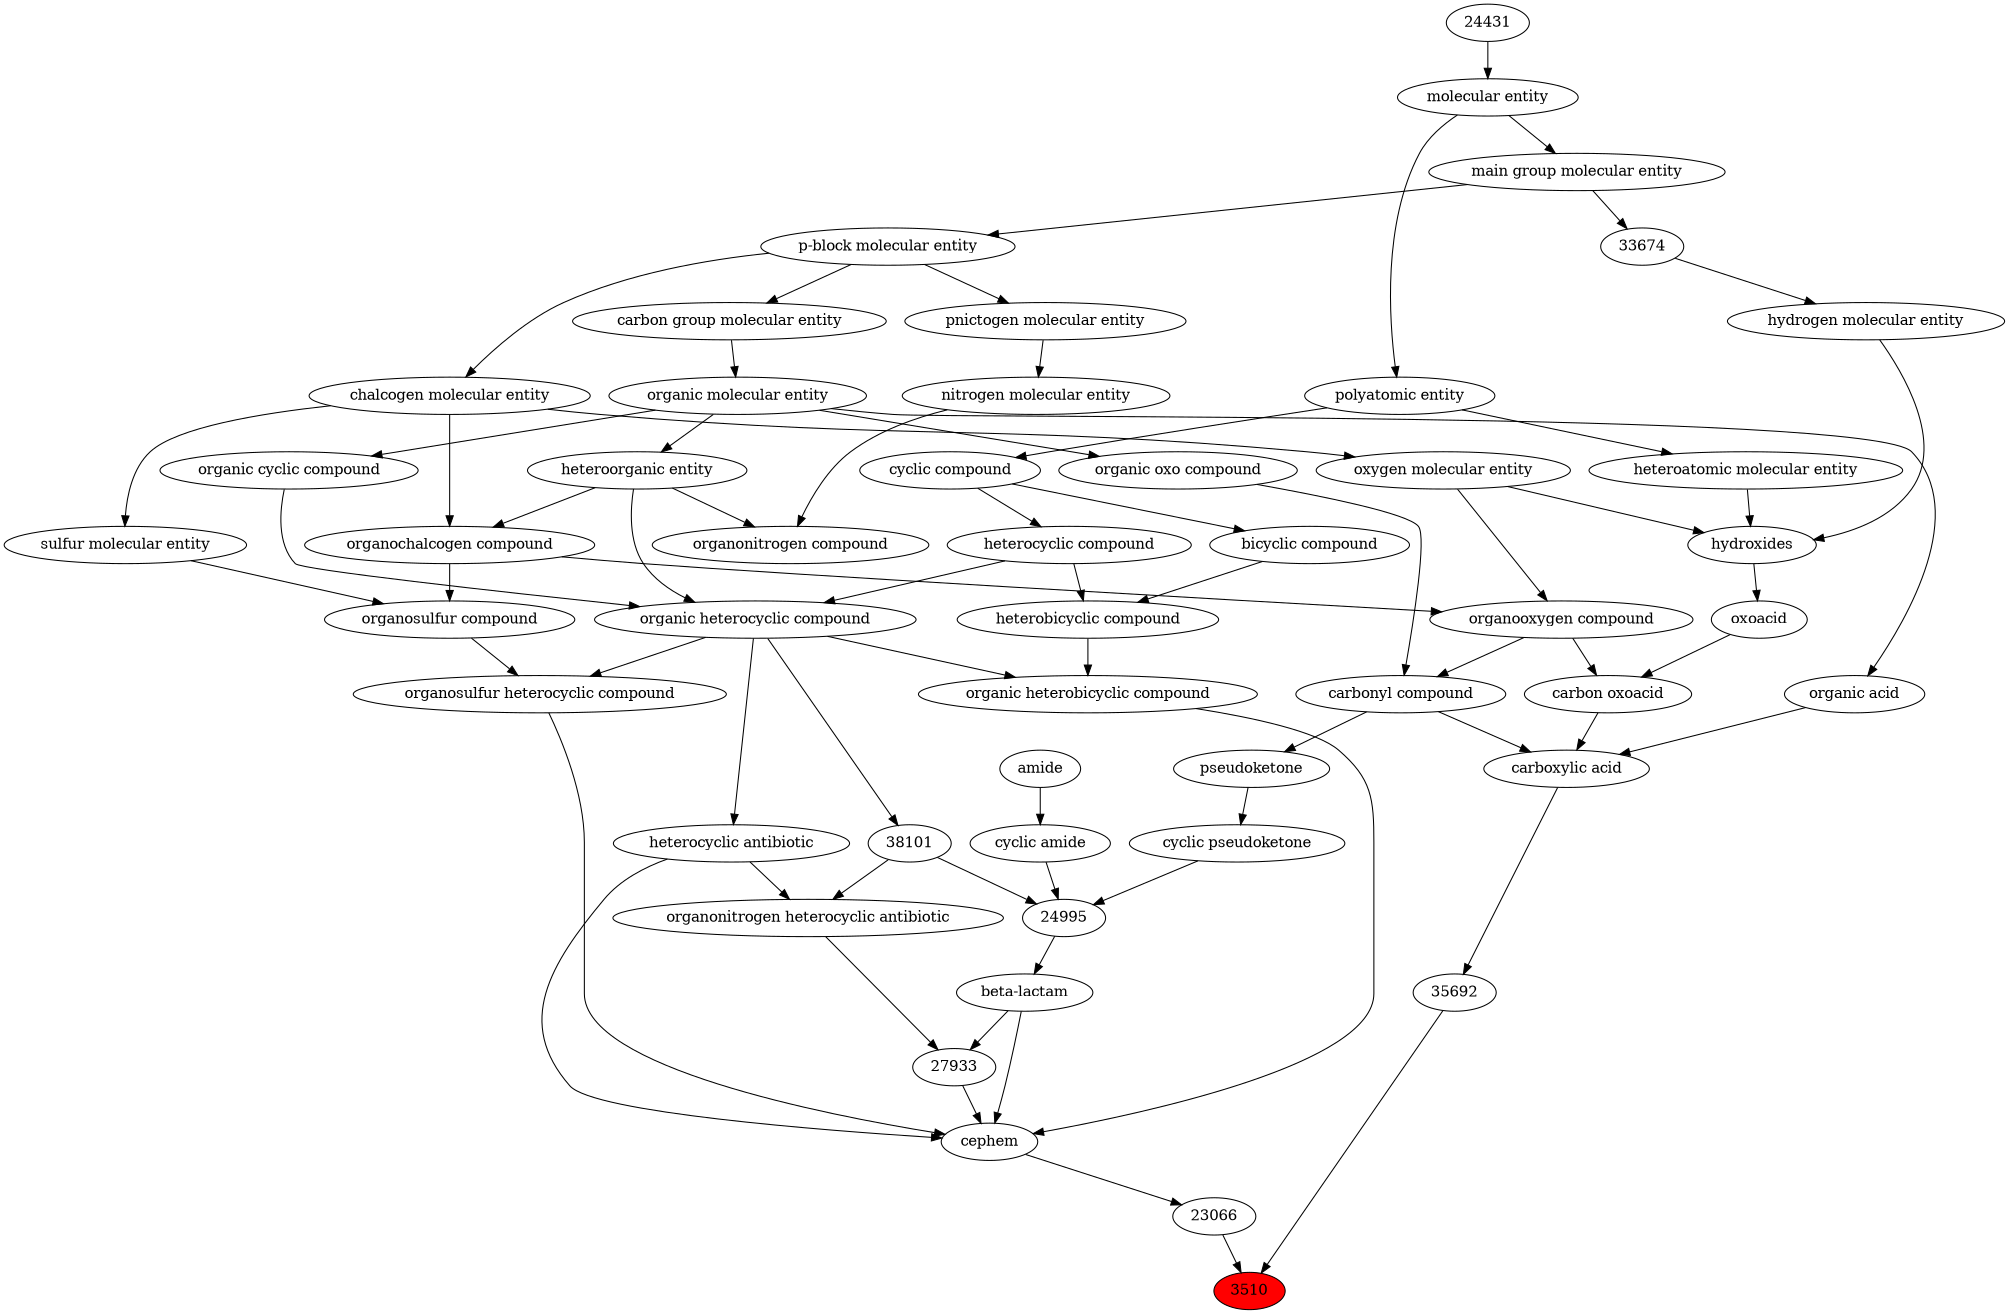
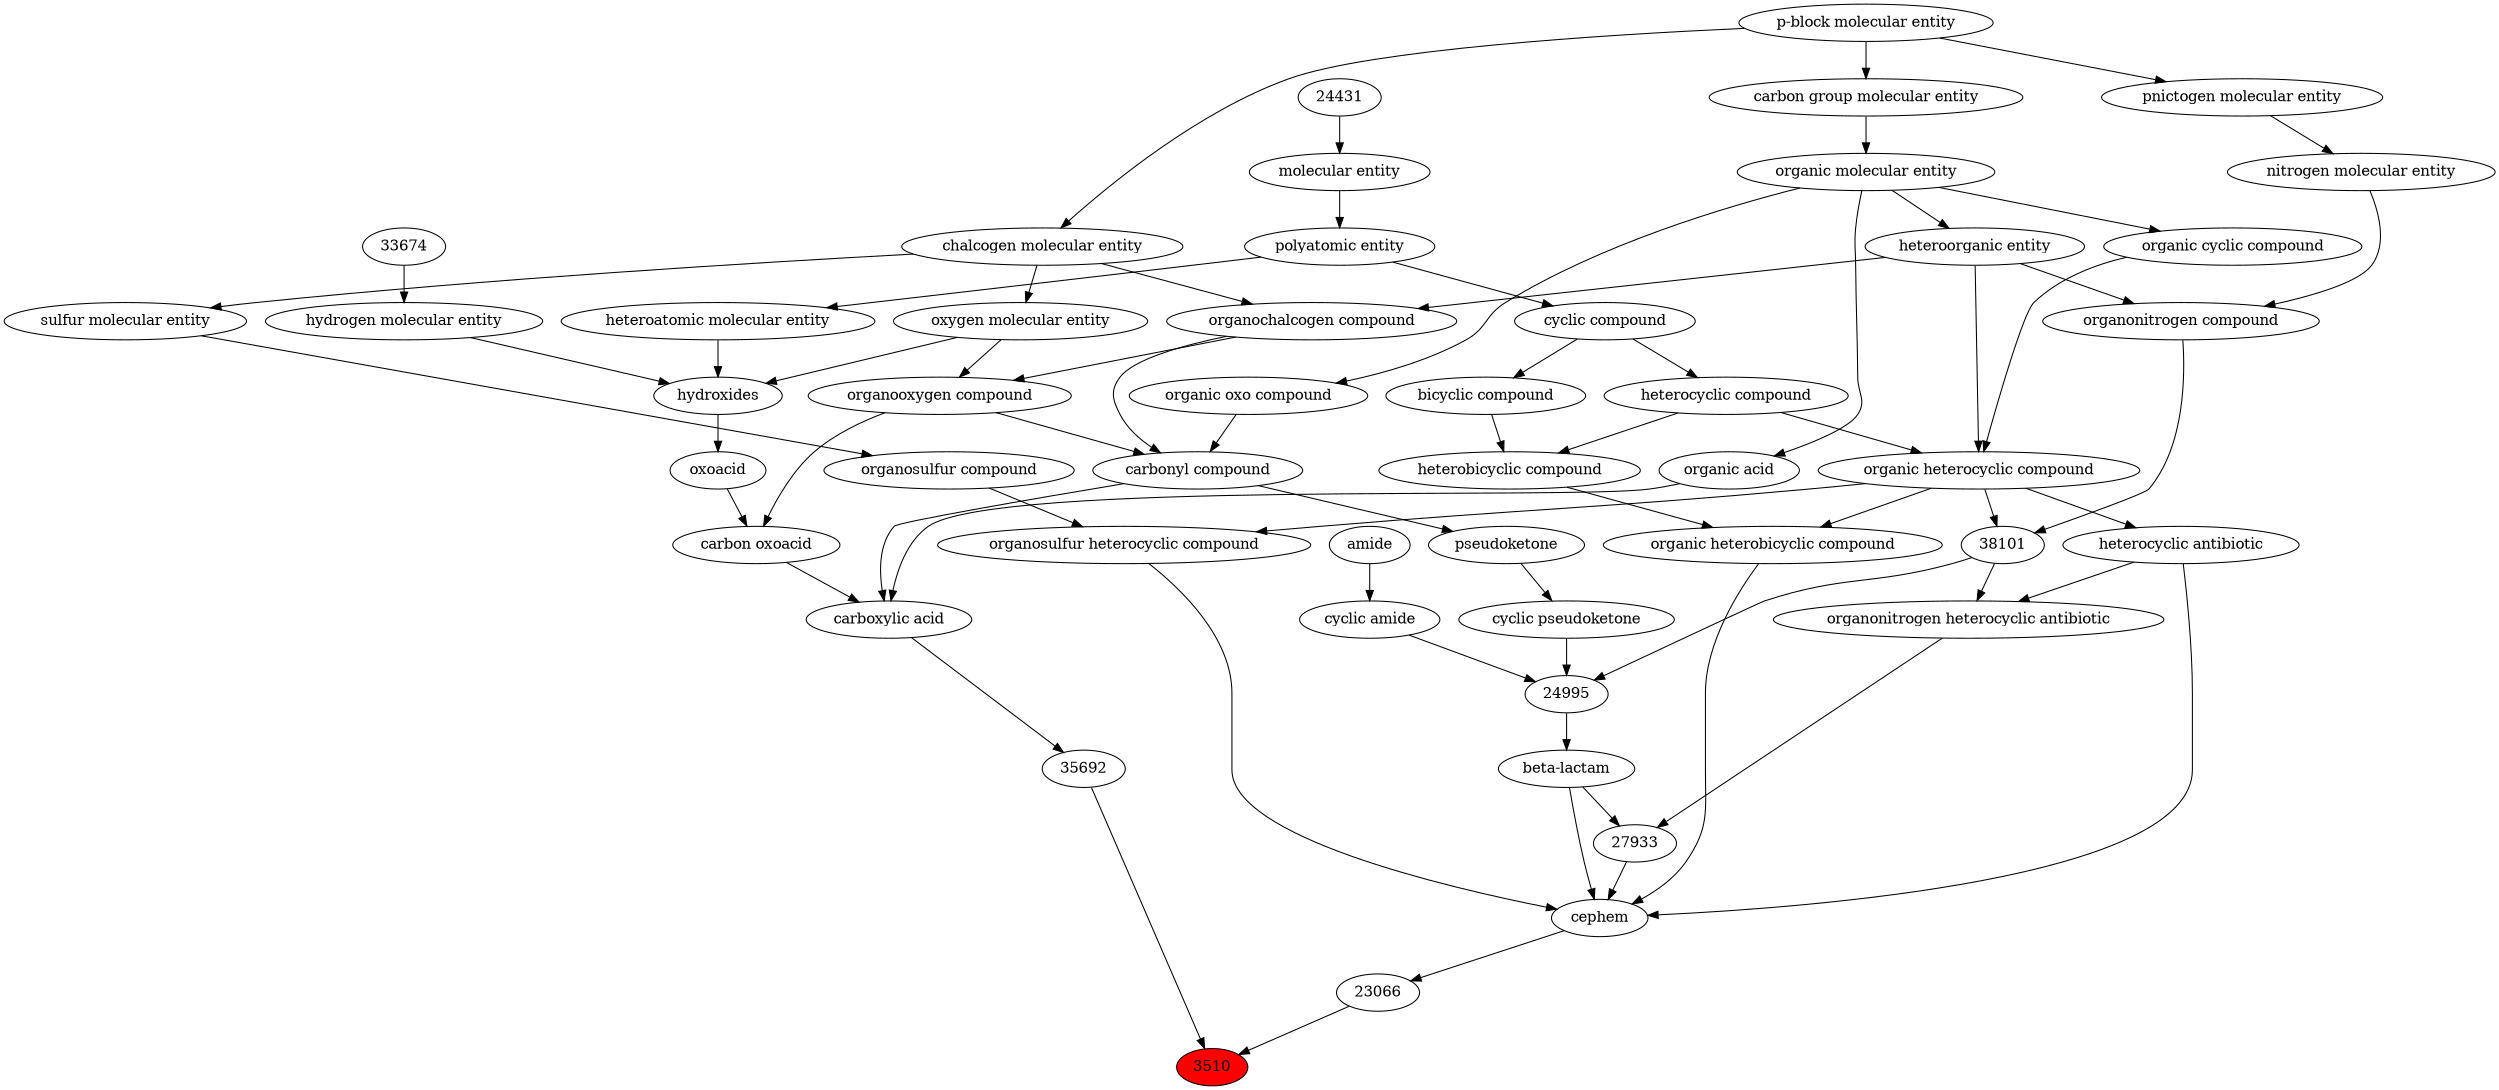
node "main group molecular entity": removed
edge "organonitrogen compound" -> "38101": added
edge "organochalcogen compound" -> "organosulfur compound": now "organochalcogen compound" -> "carbonyl compound"
